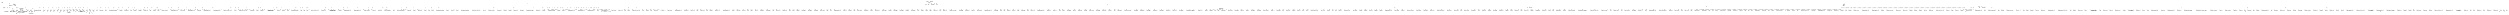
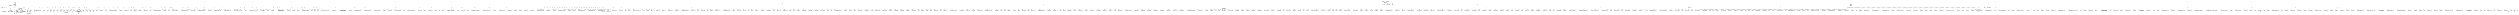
node "(Call,gen_svm_check_intercept(s, pc_start, SVM_EXIT_PUSHF))": added
